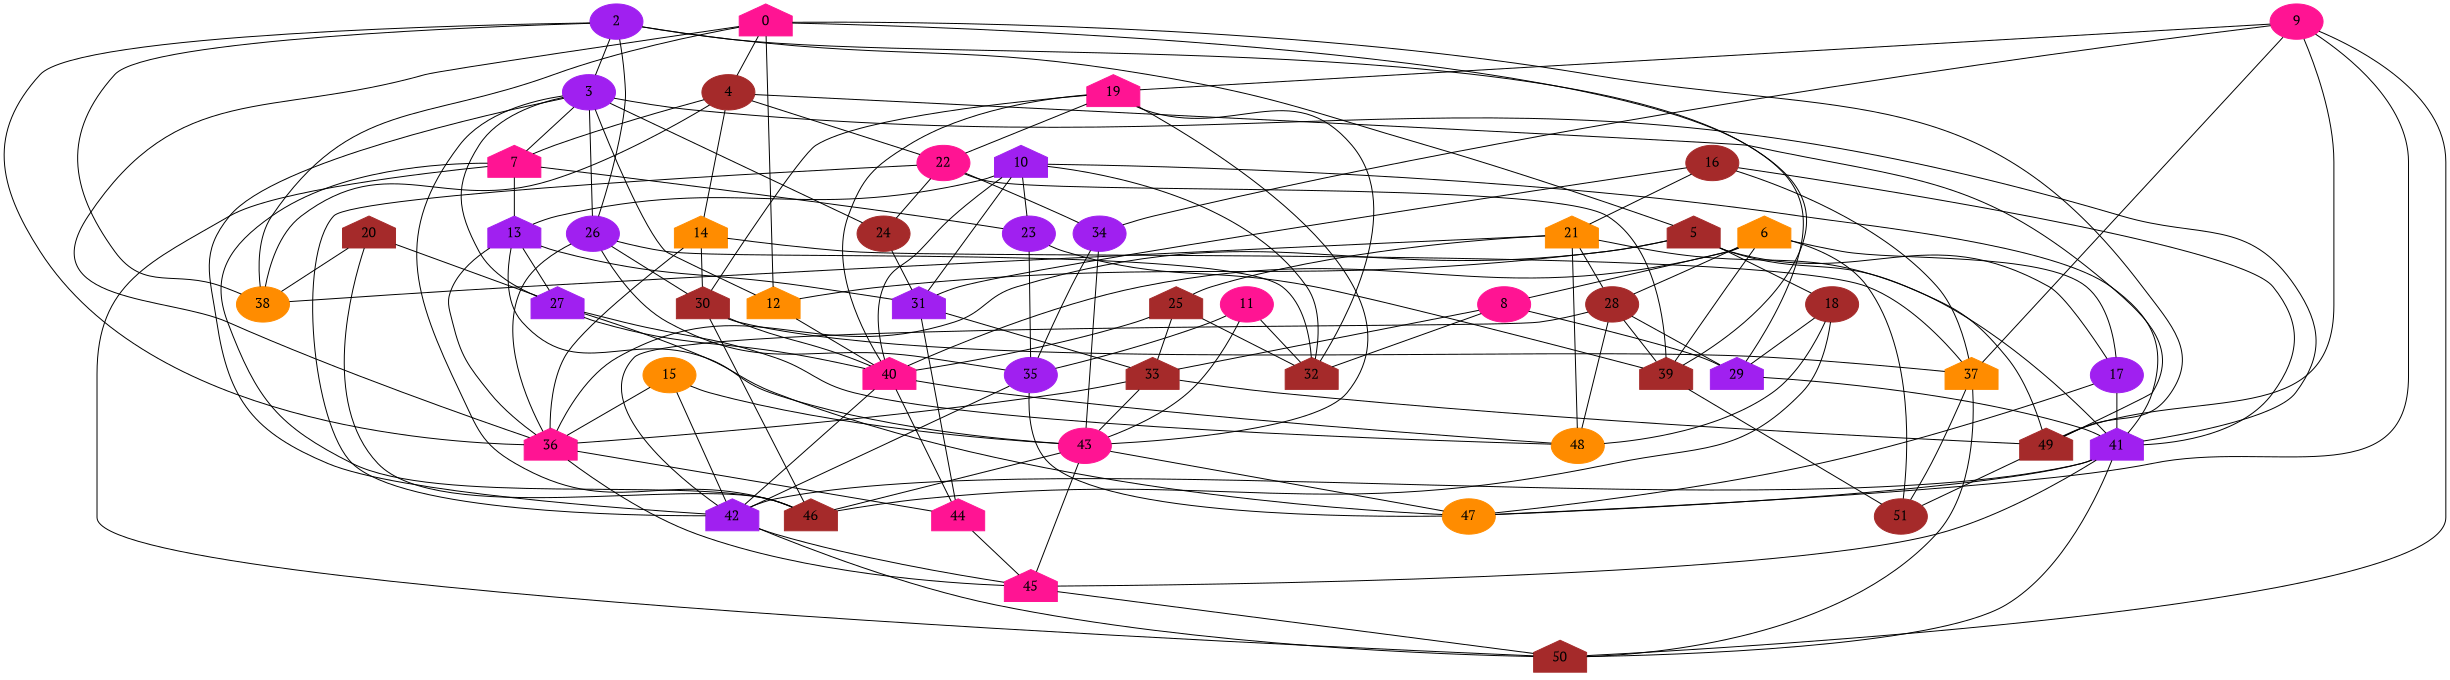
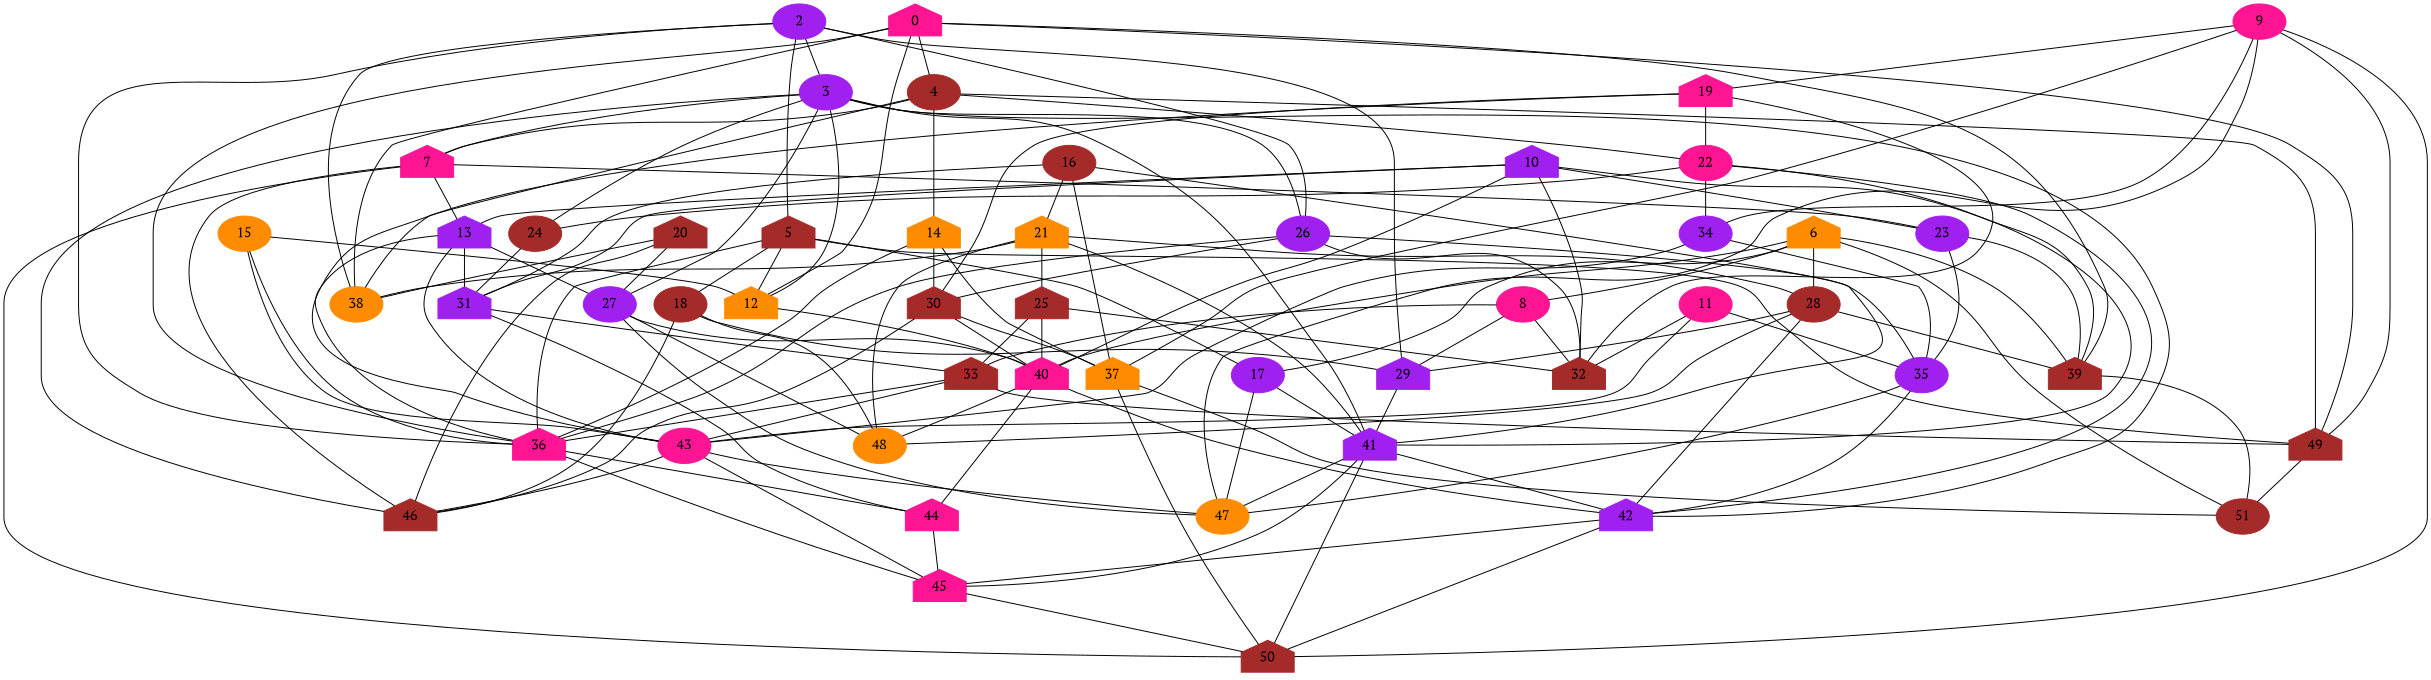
edge "19" -- "40": removed
node "27": shape house -> ellipse
edge "15" -- "42": now "15" -- "12"
